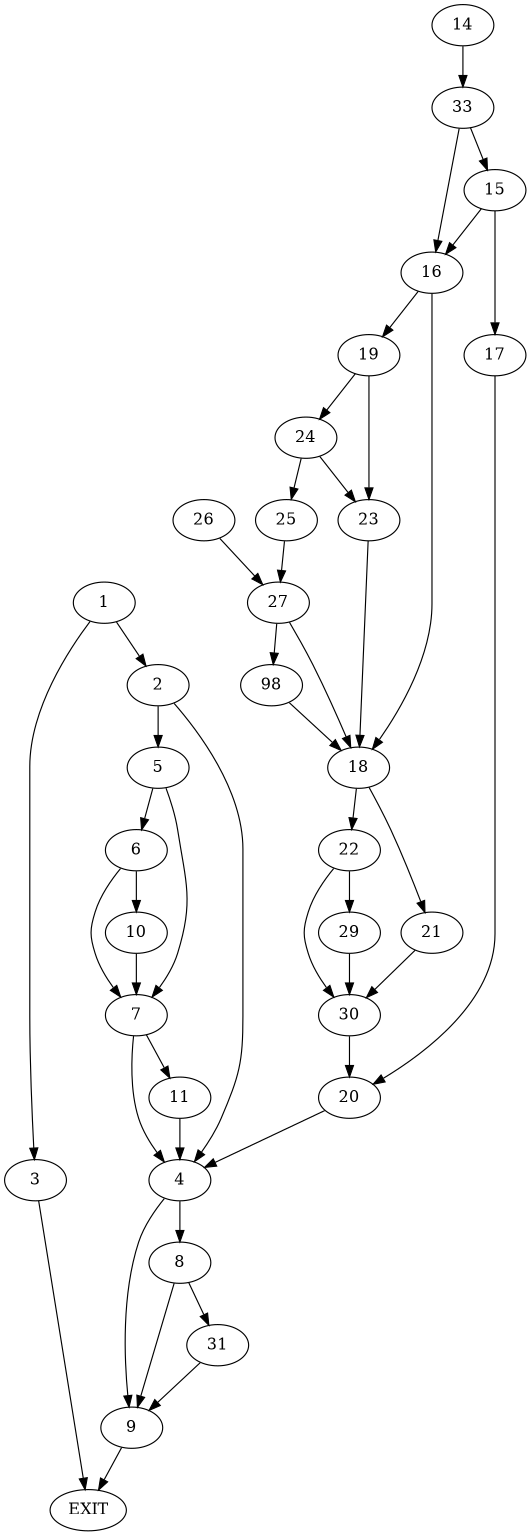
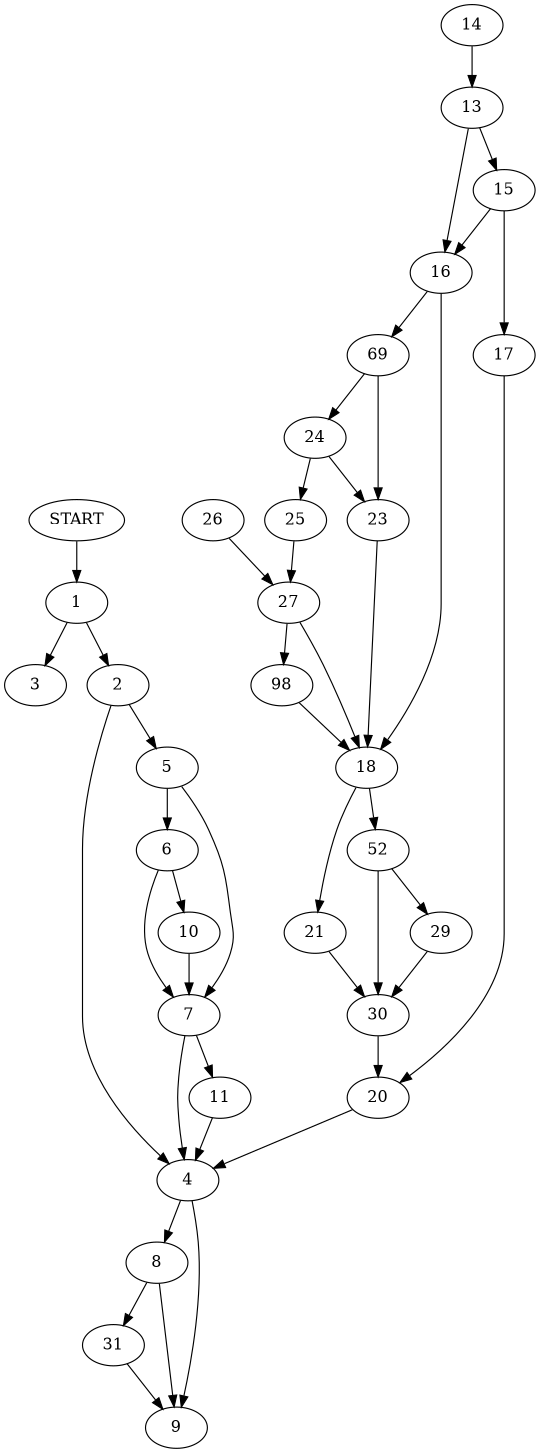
node "33": label "33" -> "13"
node "19": label "19" -> "69"
node "START": added
node "22": label "22" -> "52"
node "EXIT": removed
